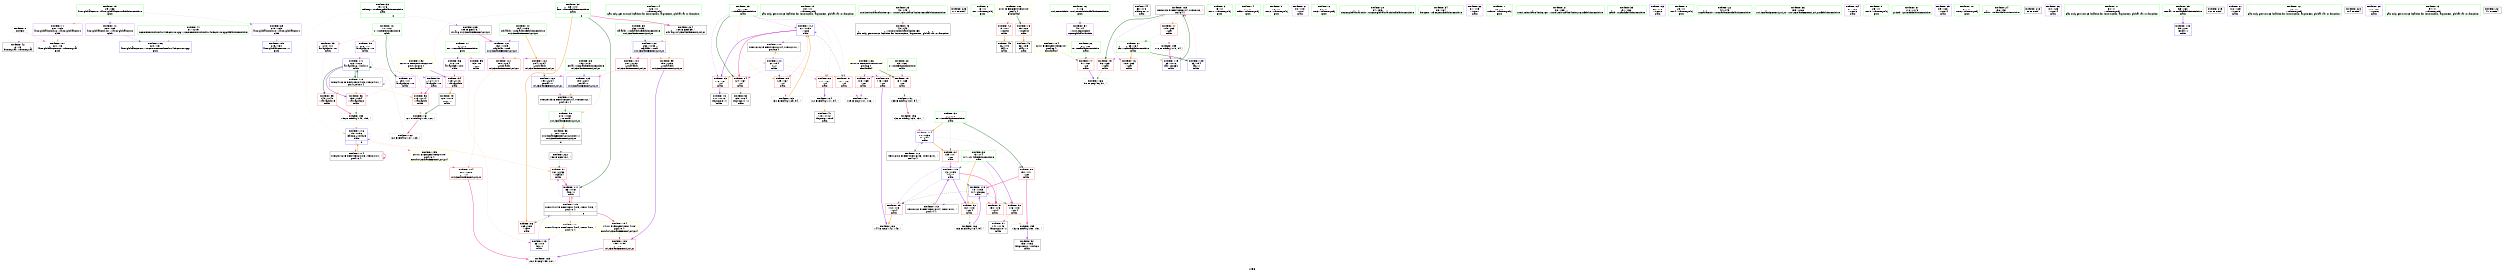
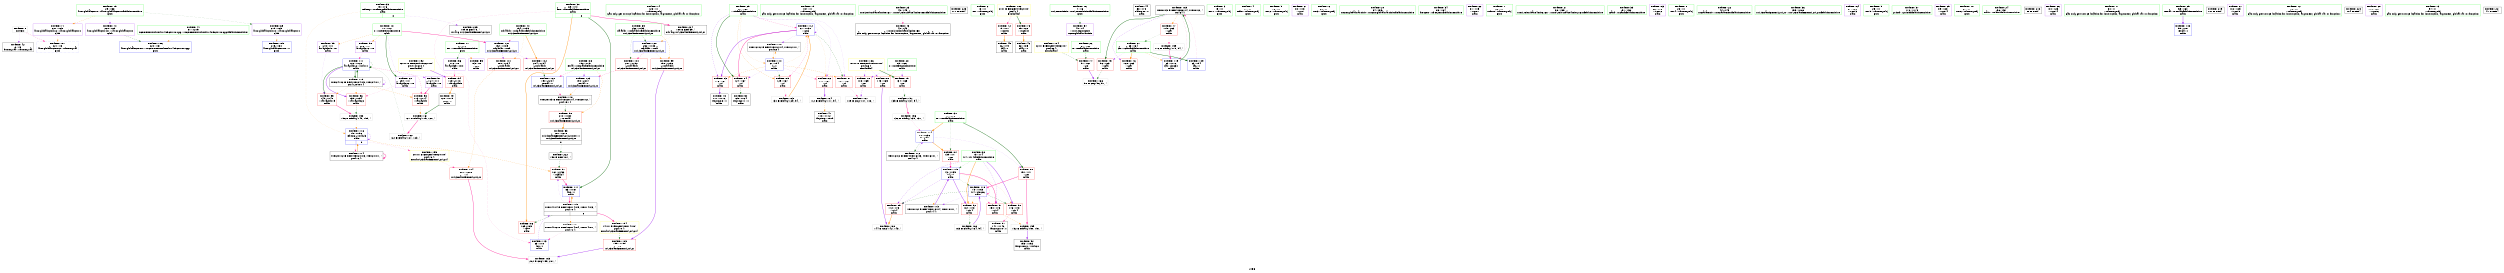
edge "NodeID: 225" -> "NodeID: 121": now "NodeID: 18" -> "NodeID: 121"
node "NodeID: 98": color green -> red
node "NodeID: 171": color yellow -> black
